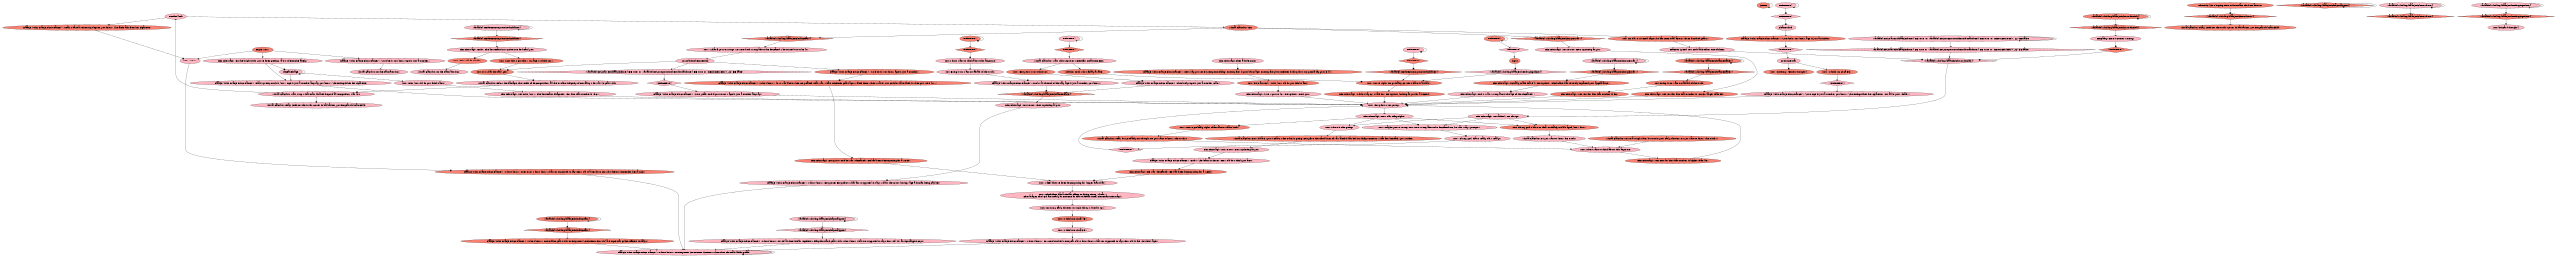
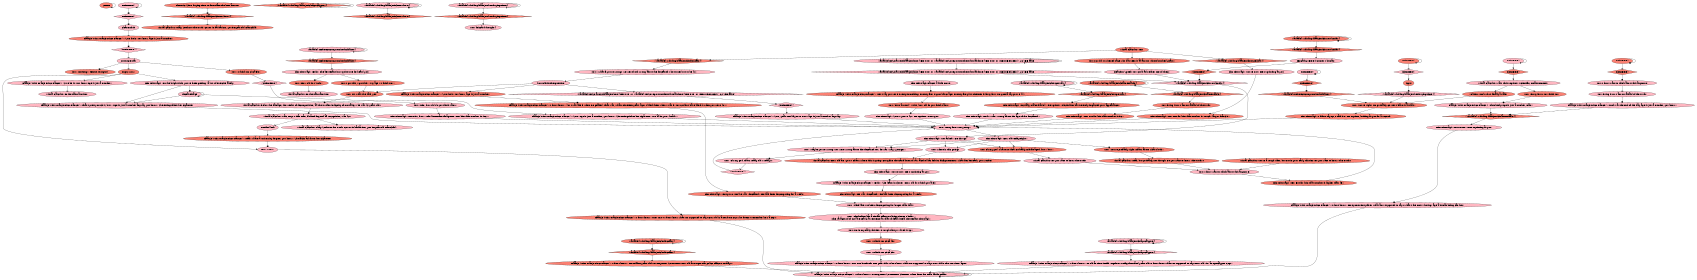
edge "Untitled hub" -> "Visual Calculus: Yes?": removed
node "Empathy: Here it comes -- mercy.": label "Empathy: Here it comes -- mercy." -> "Empathy: Here it comes -- human."
node "Kim Kitsuragi: Then a little more.": label "Kim Kitsuragi: Then a little more." -> "Kim Kitsuragi: Dancer a little more."
edge "not_superstar" -> "Logic: Wow!": added
